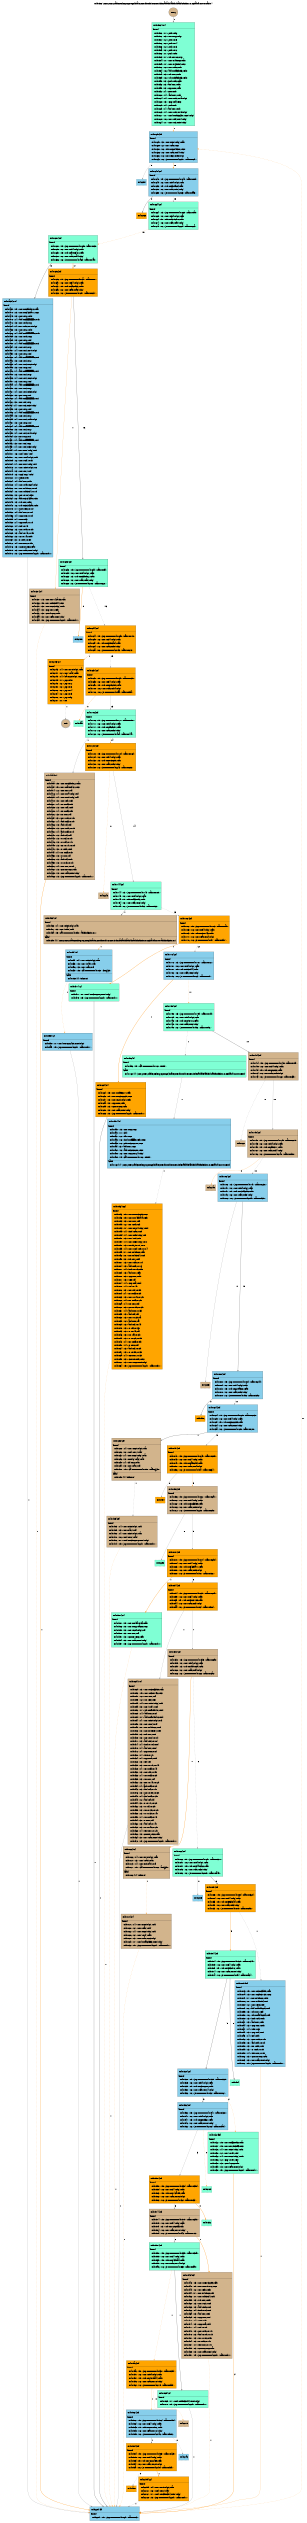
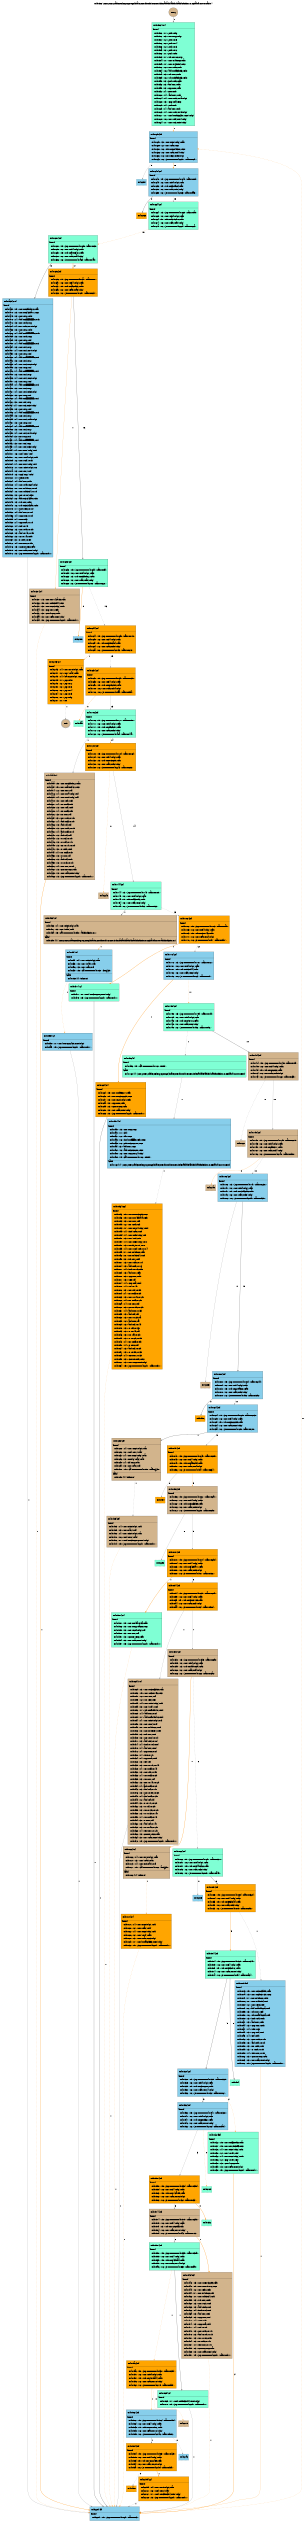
node "0x401c7c [27]": fillcolor tan -> orange
